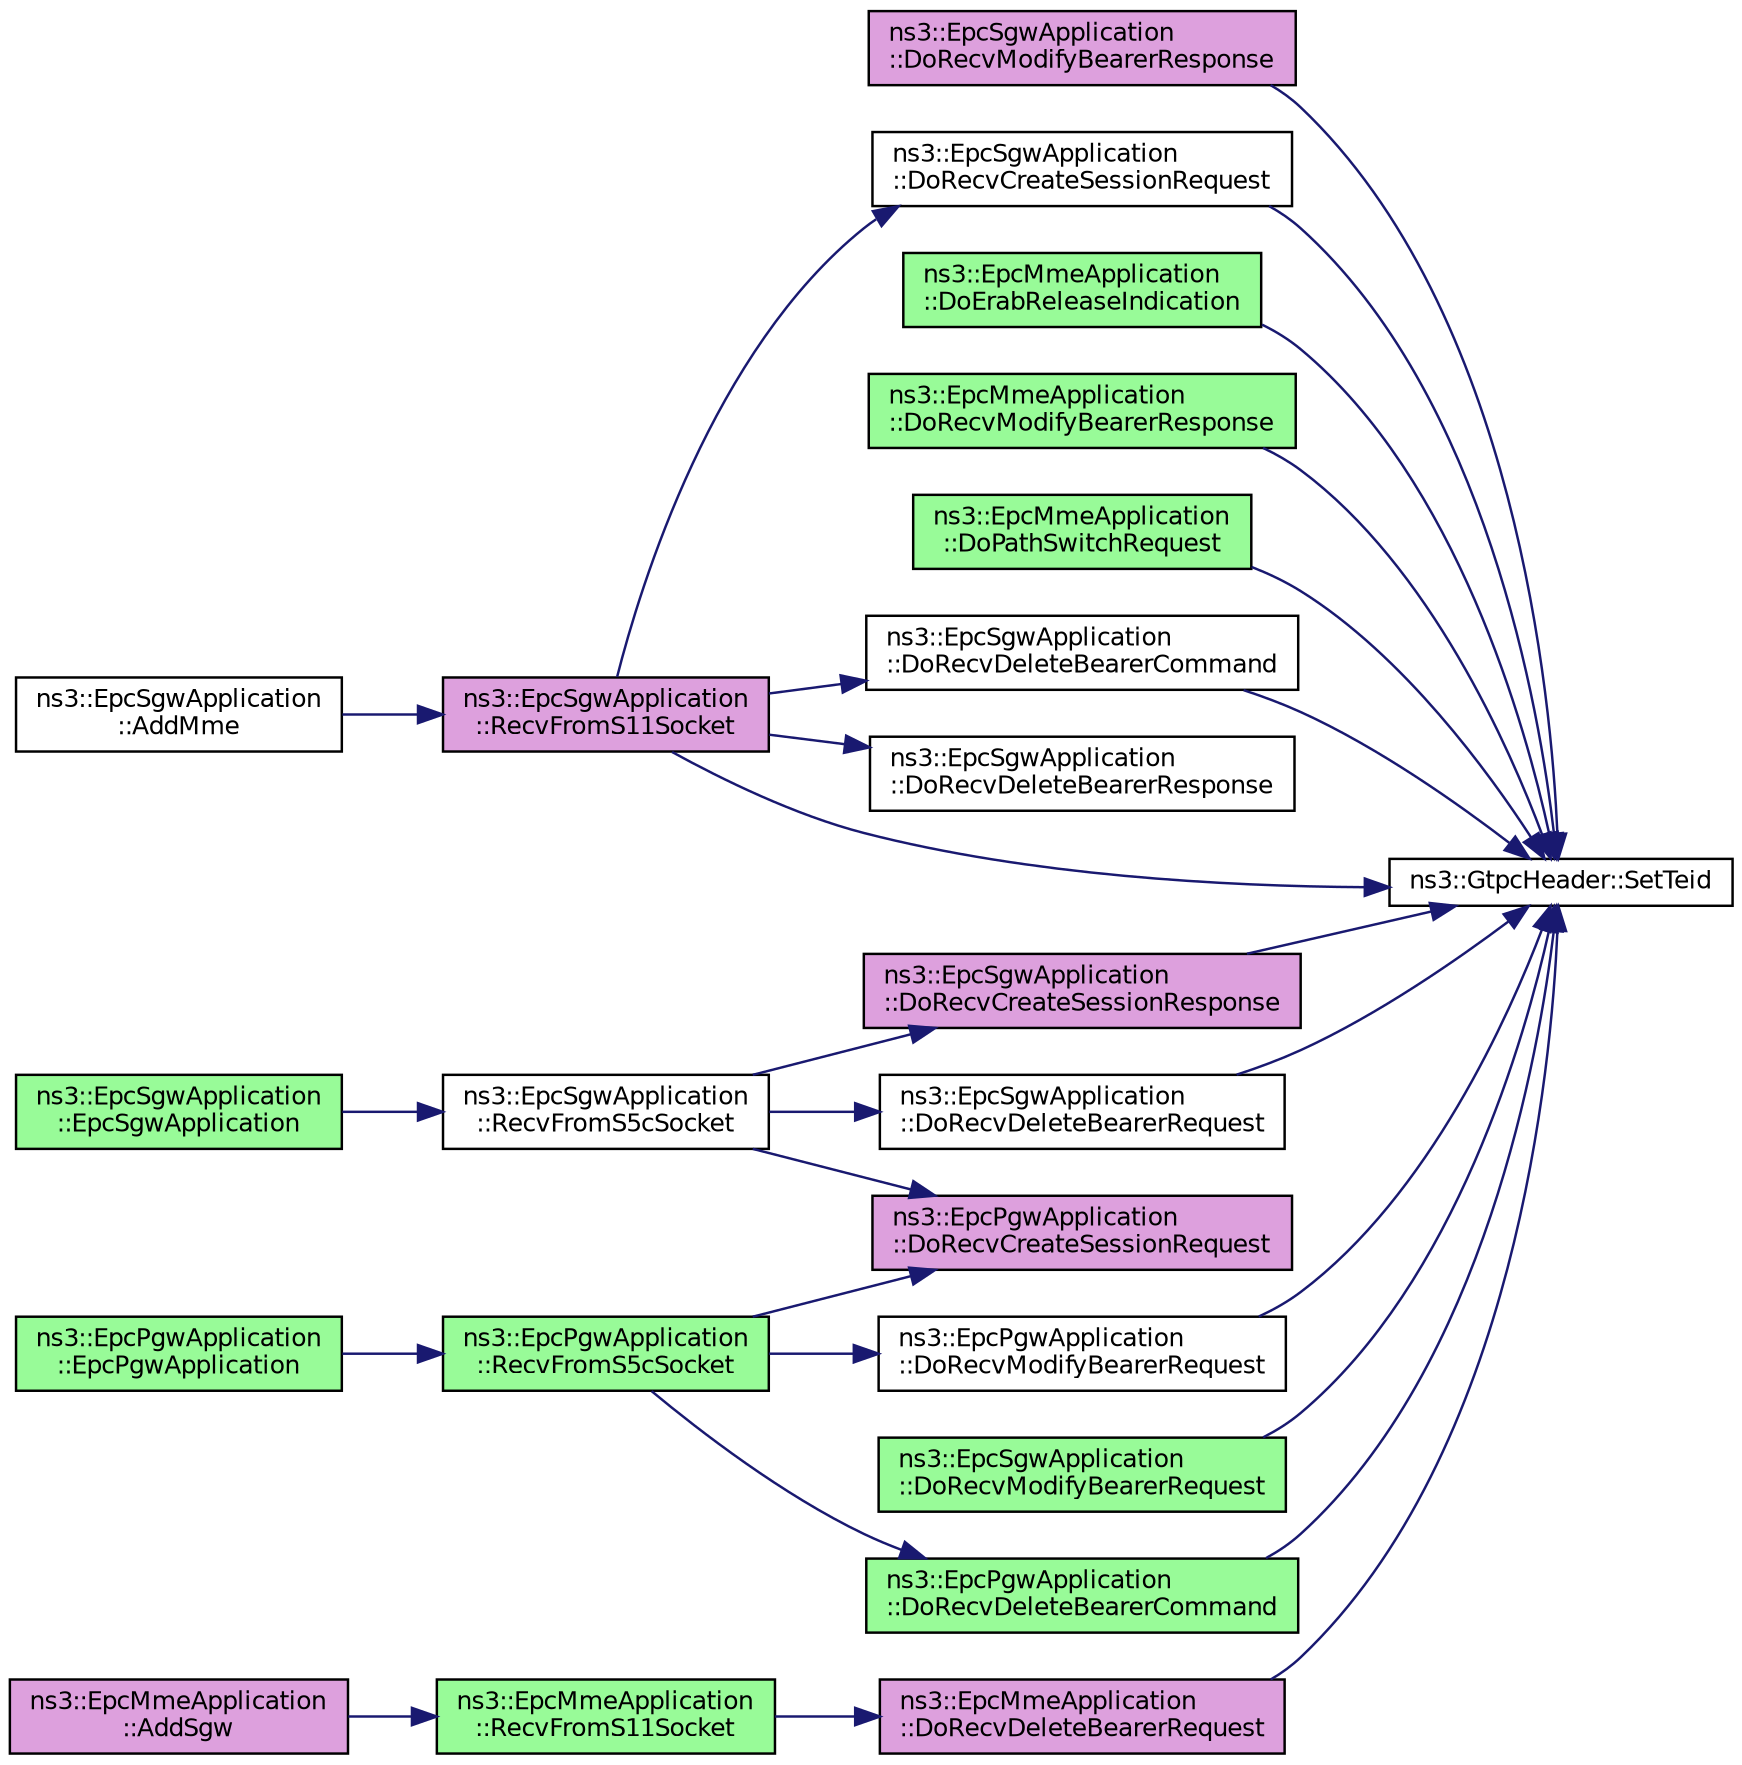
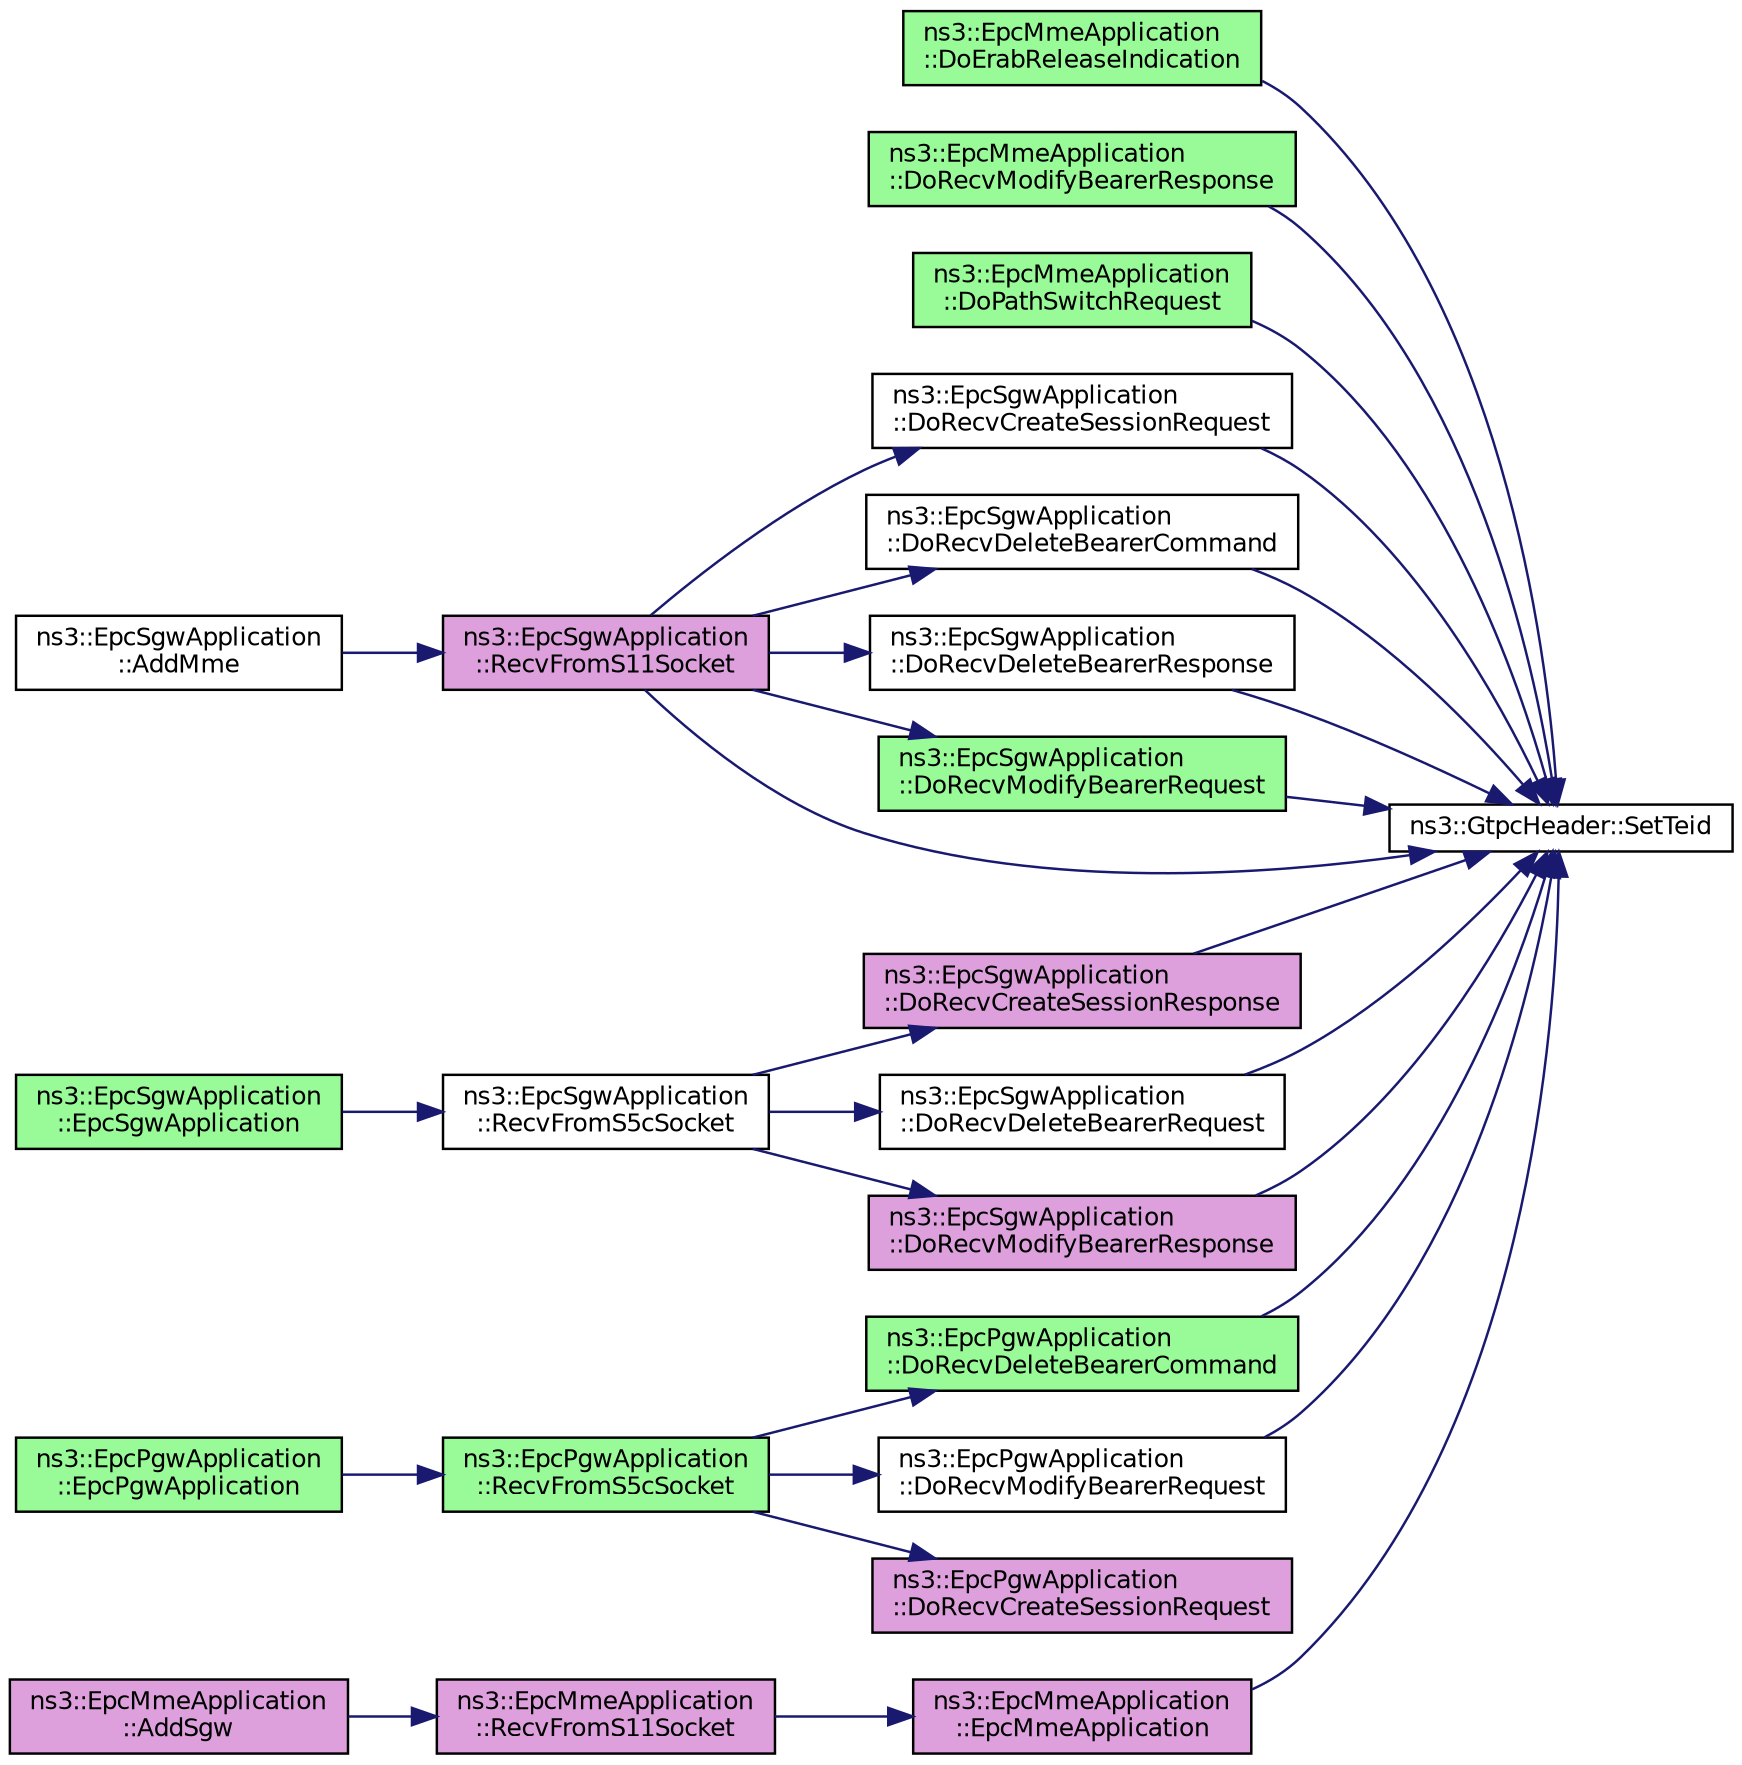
edge "ns3::EpcSgwApplication ::RecvFromS11Socket" -> "ns3::EpcSgwApplication ::DoRecvModifyBearerRequest": added
edge "ns3::EpcSgwApplication ::DoRecvDeleteBearerResponse" -> "ns3::GtpcHeader::SetTeid": added
edge "ns3::EpcSgwApplication ::RecvFromS5cSocket" -> "ns3::EpcPgwApplication ::DoRecvCreateSessionRequest": now "ns3::EpcSgwApplication ::RecvFromS5cSocket" -> "ns3::EpcSgwApplication ::DoRecvModifyBearerResponse"
node "ns3::EpcMmeApplication ::RecvFromS11Socket": fillcolor palegreen -> plum
node "ns3::EpcMmeApplication ::DoRecvDeleteBearerRequest": label "ns3::EpcMmeApplication ::DoRecvDeleteBearerRequest" -> "ns3::EpcMmeApplication ::EpcMmeApplication"
